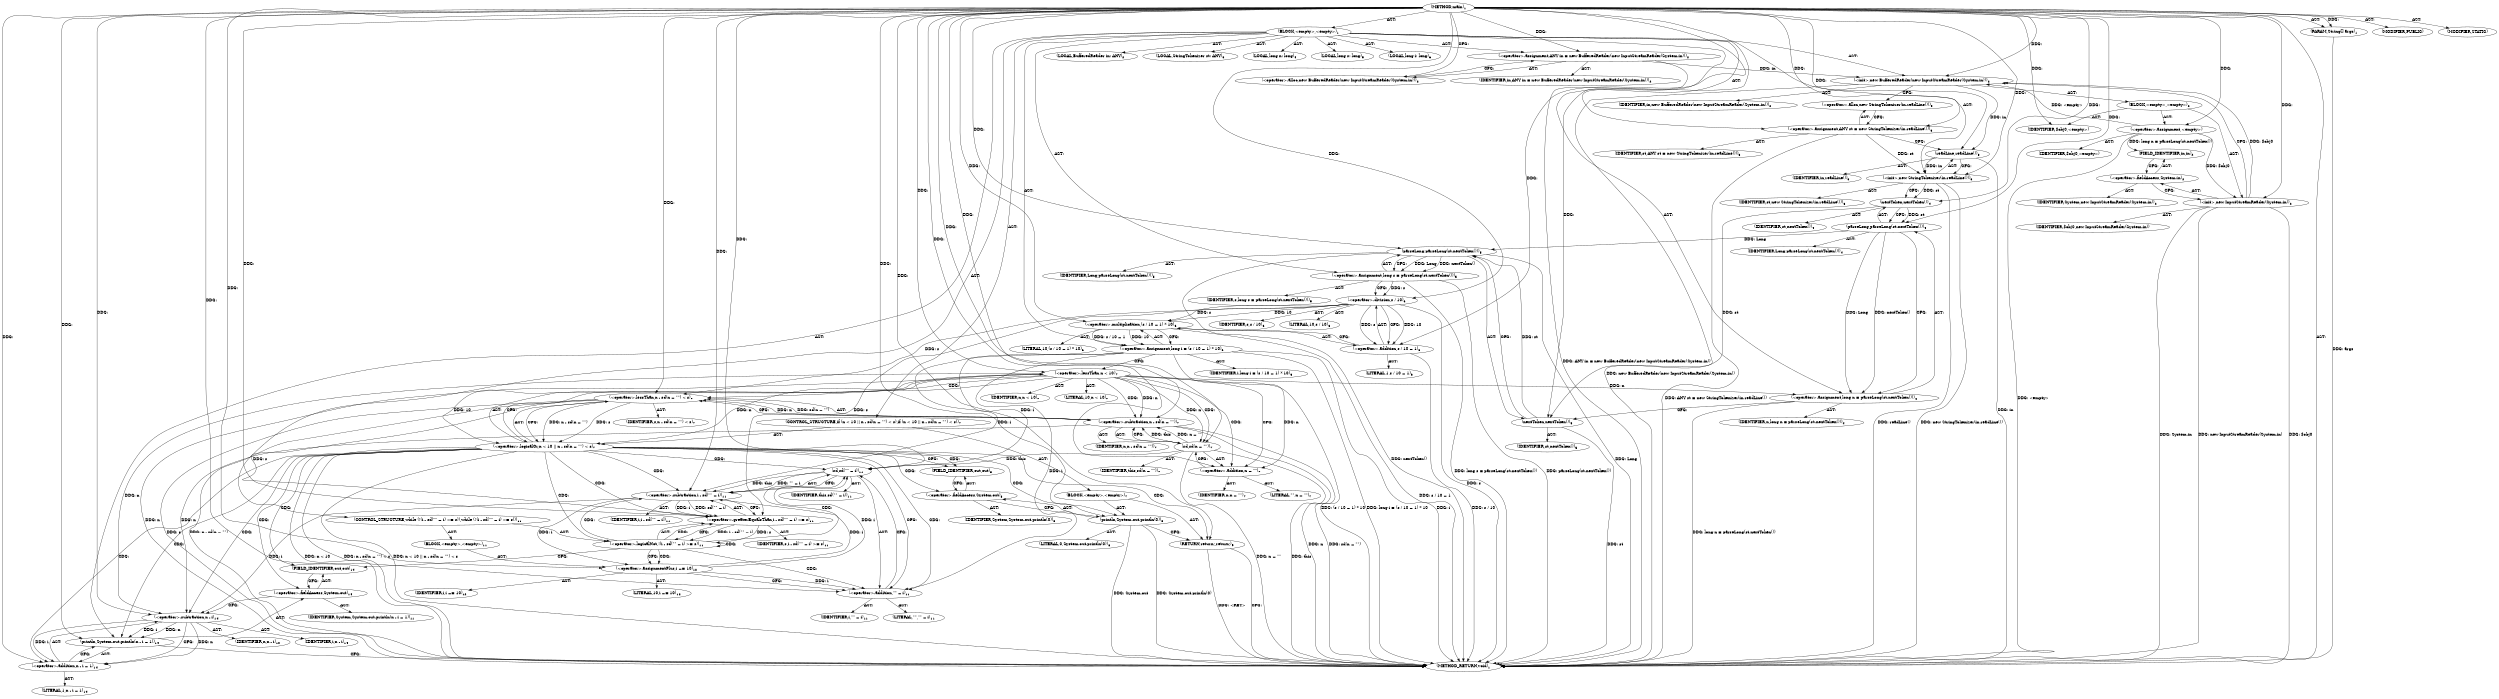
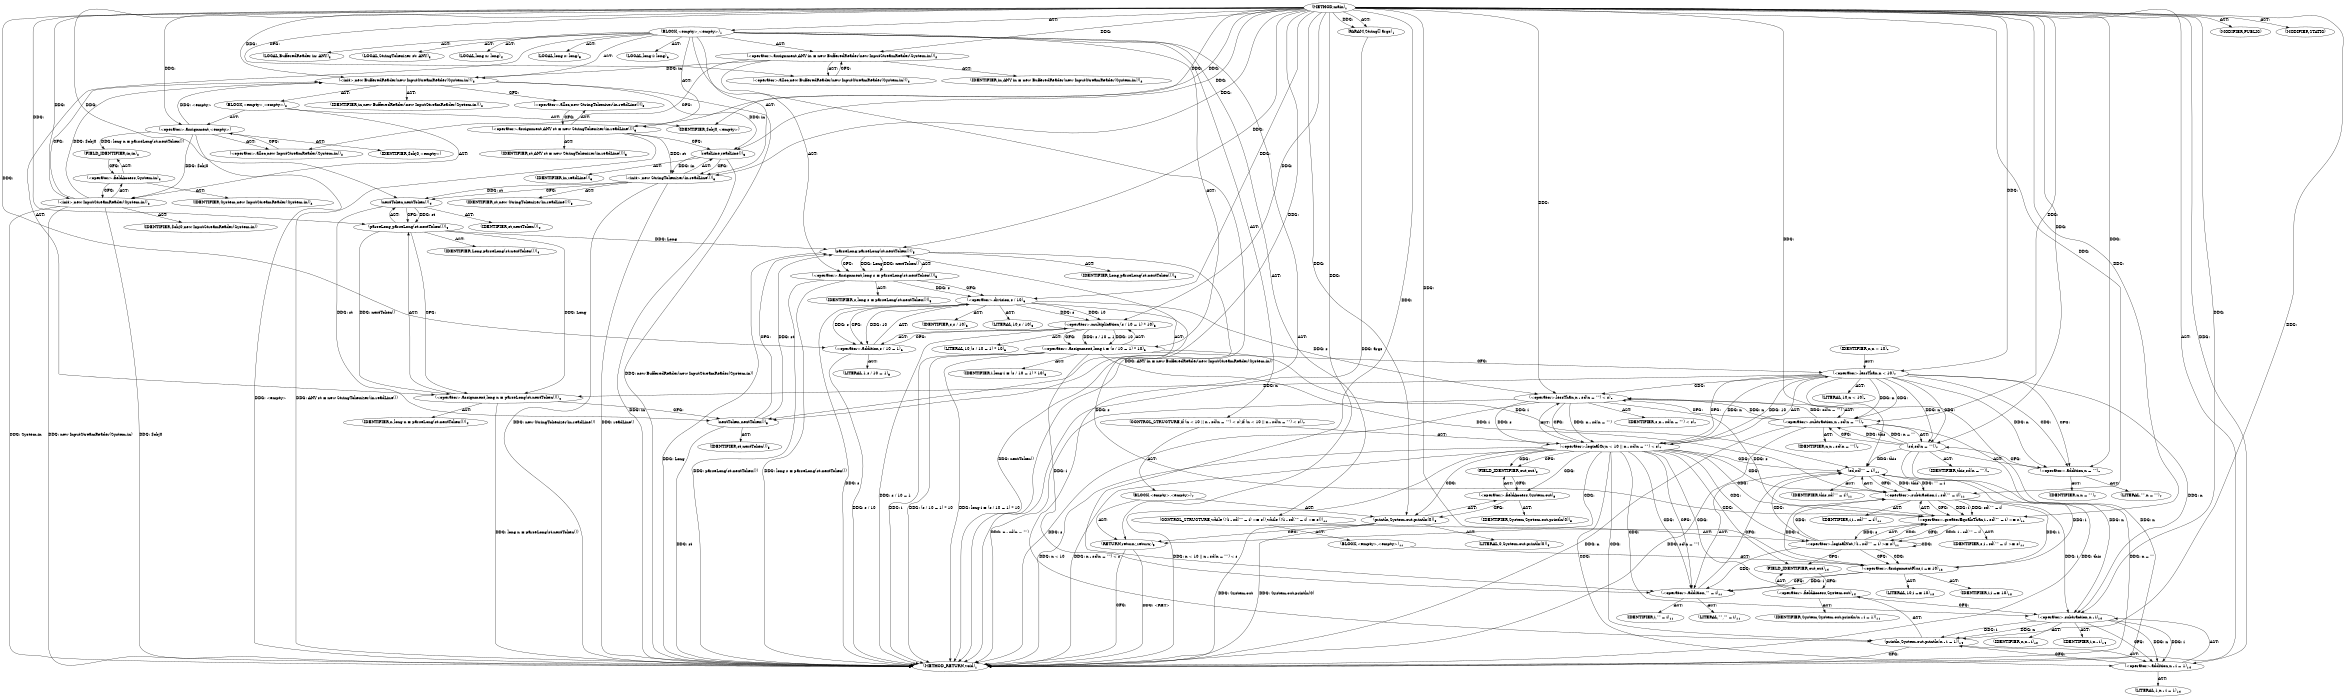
node "(<operator>.alloc,new InputStreamReader(System.in))": added
edge "(<operator>.lessThan,n < 10)" -> "(IDENTIFIER,n,n < 10)": reversed
